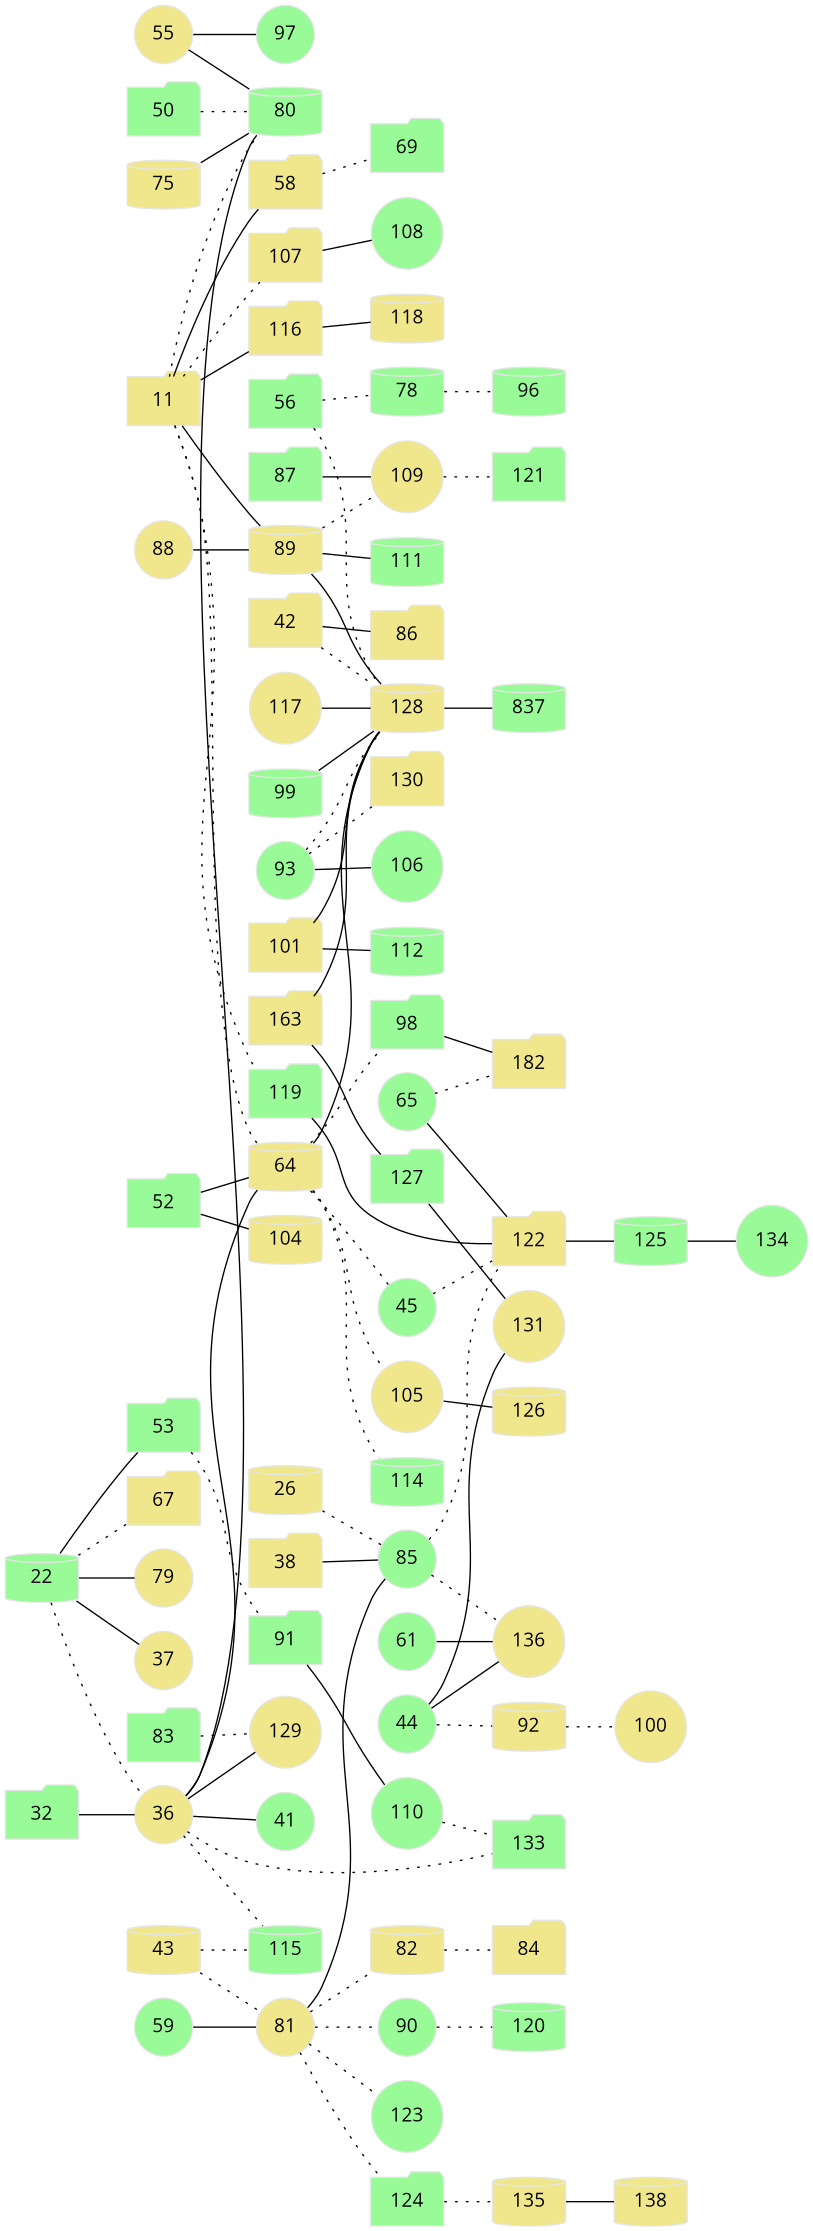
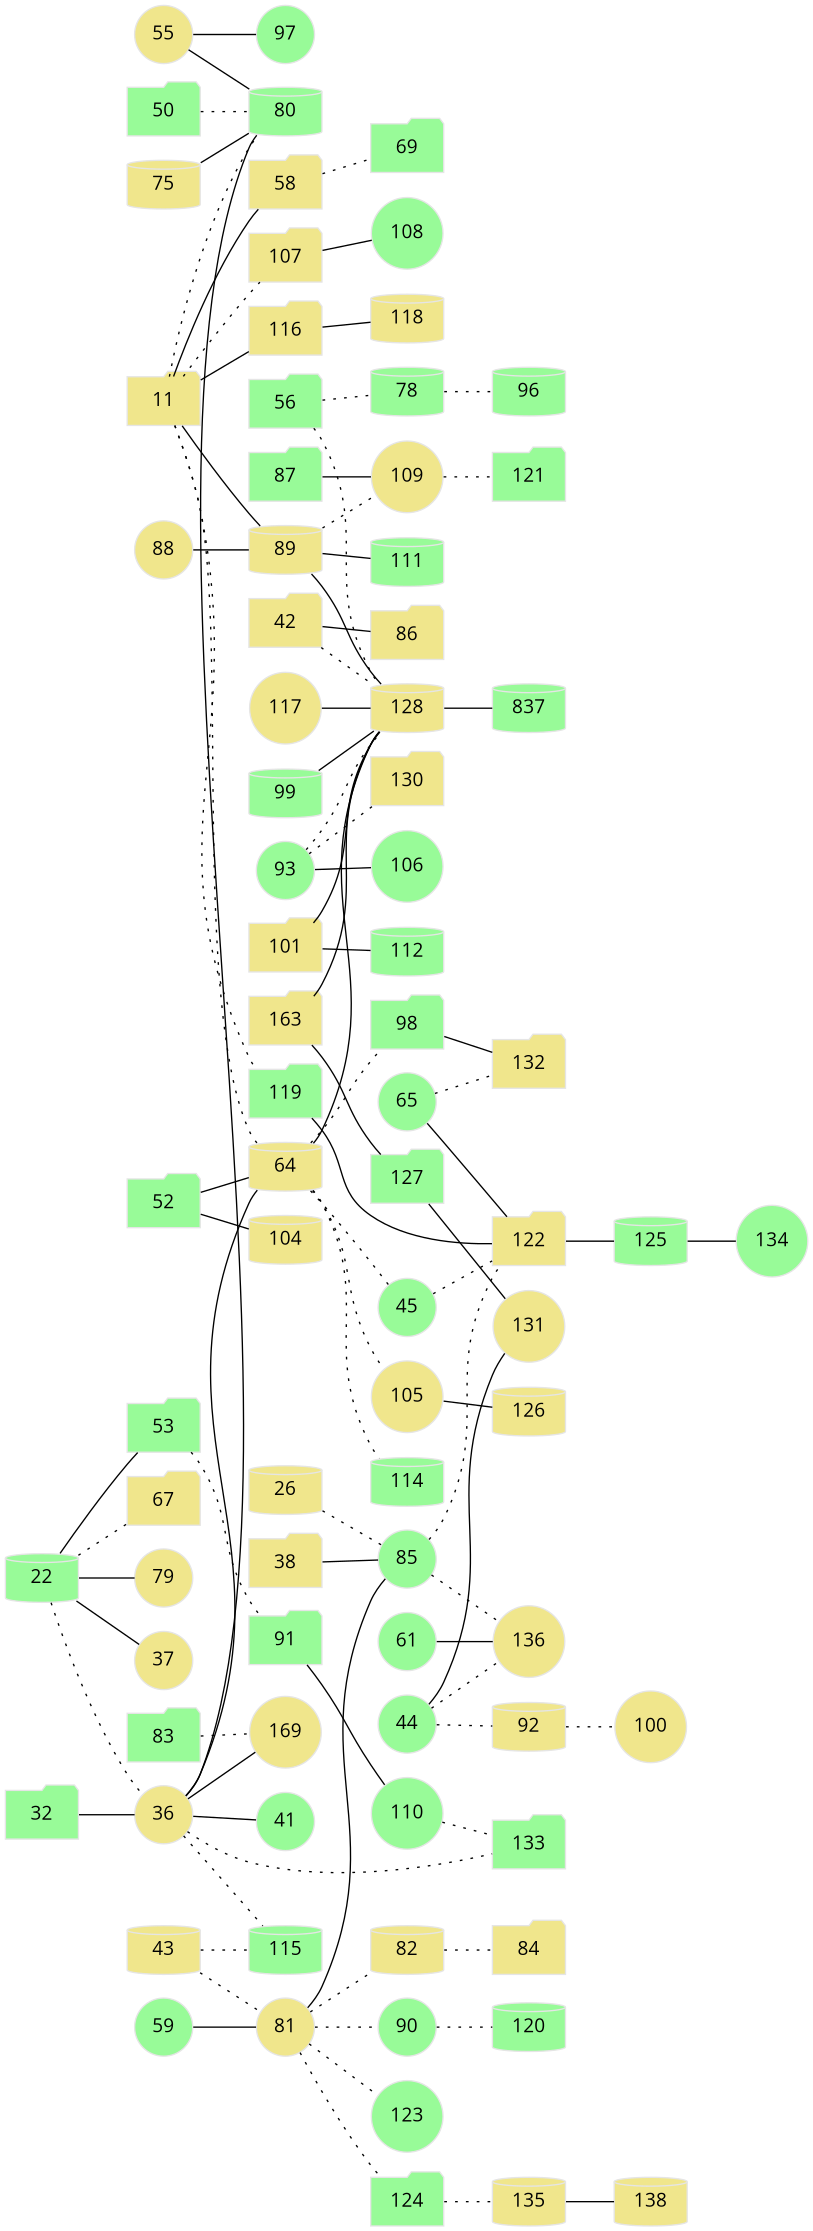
node "182": label "182" -> "132"
edge "136" -- "44": style solid -> dotted
node "129": label "129" -> "169"
